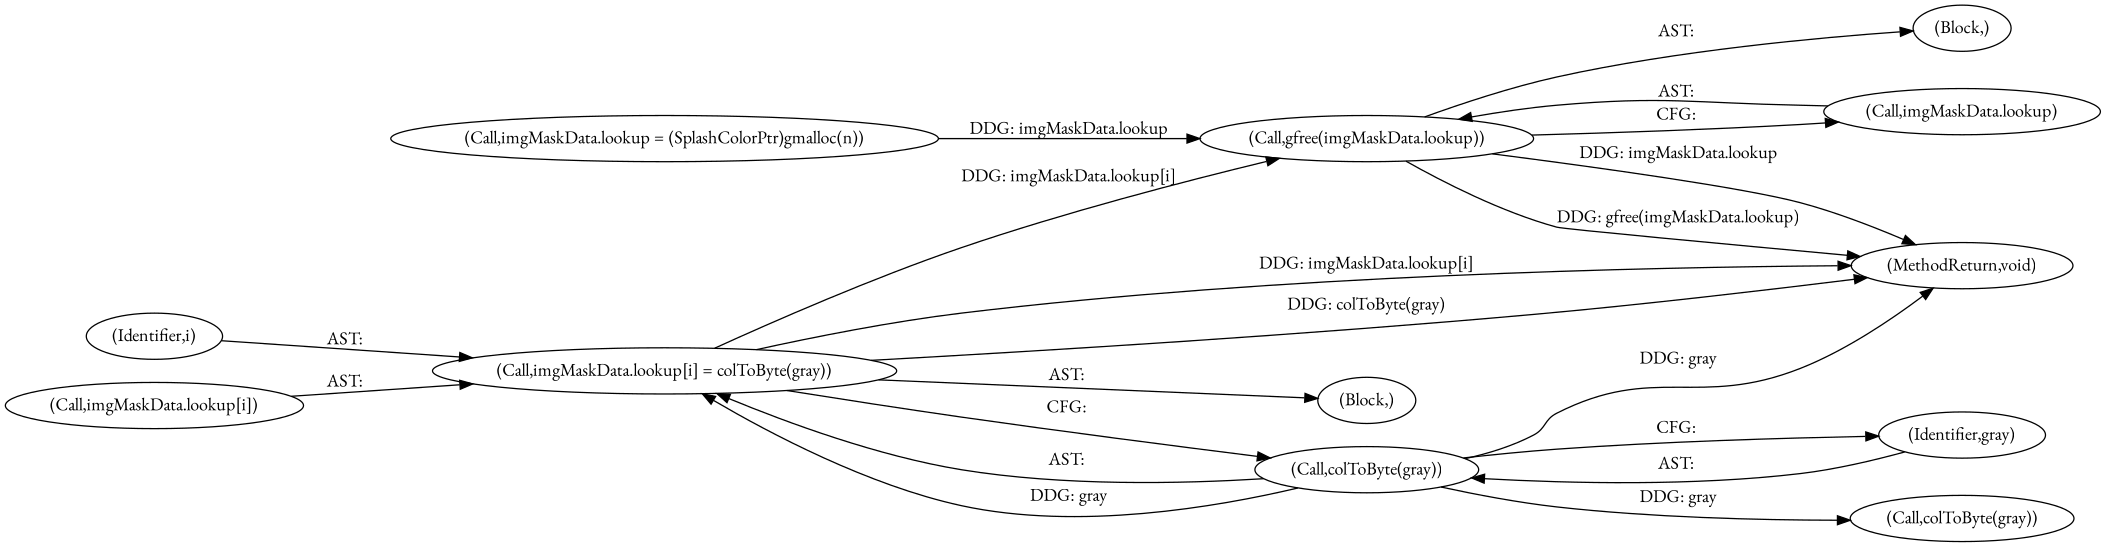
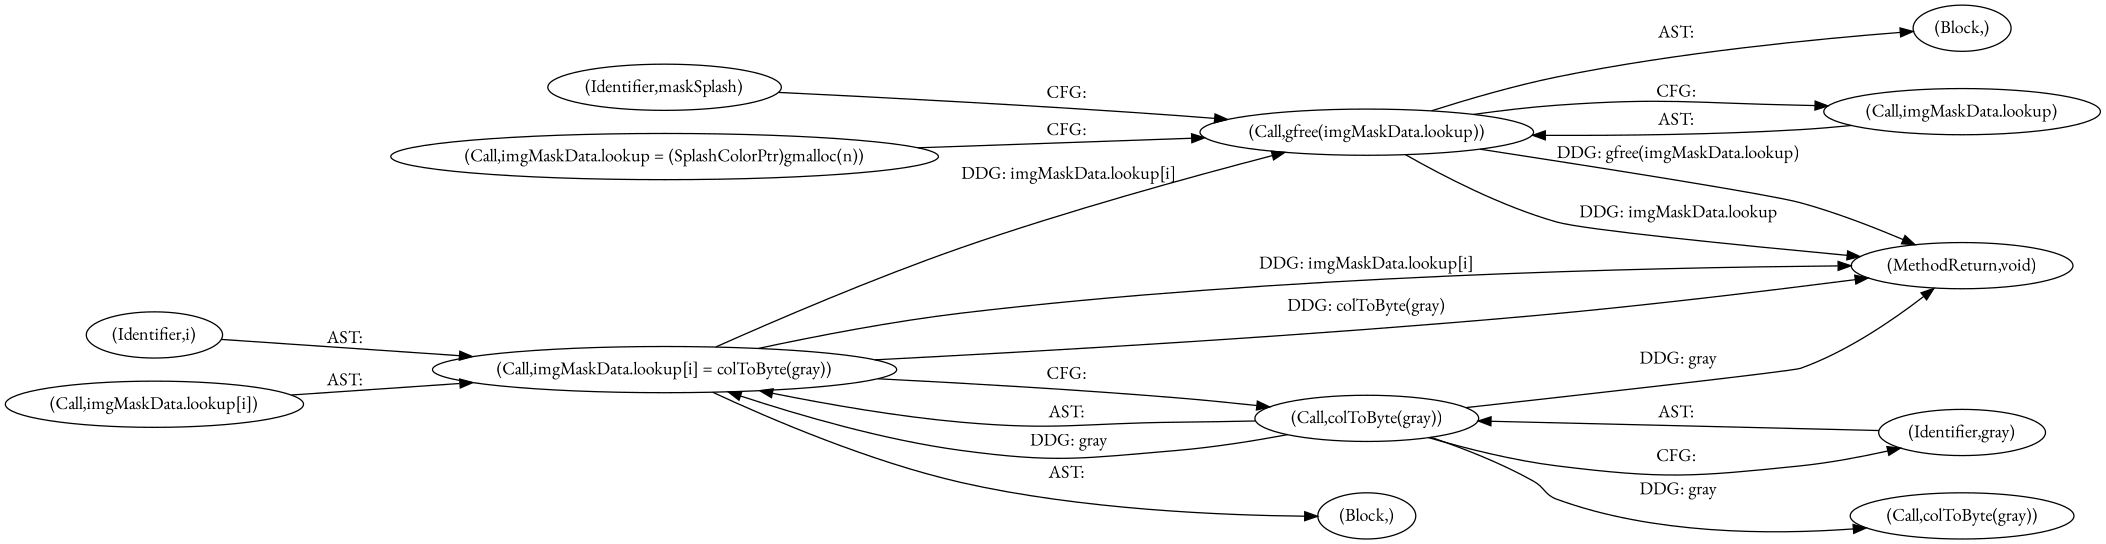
node "(Identifier,maskSplash)": added
edge "(Call,imgMaskData.lookup = (SplashColorPtr)gmalloc(n))" -> "(Call,gfree(imgMaskData.lookup))": label "DDG: imgMaskData.lookup" -> "CFG: "
